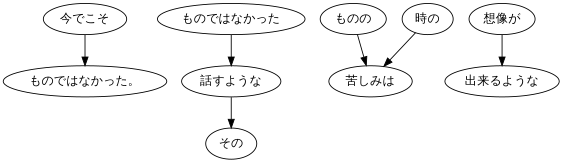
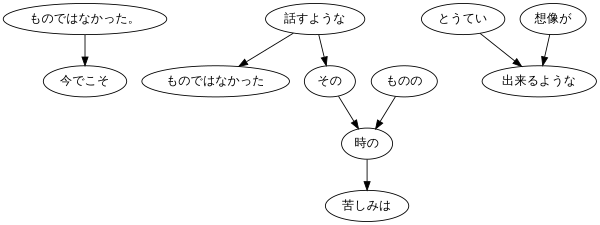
node "とうてい": added
edge "今でこそ" -> "ものではなかった。": reversed
edge "ものではなかった" -> "話すような": reversed
edge "ものの" -> "苦しみは": now "ものの" -> "時の"
edge "その" -> "時の": added
